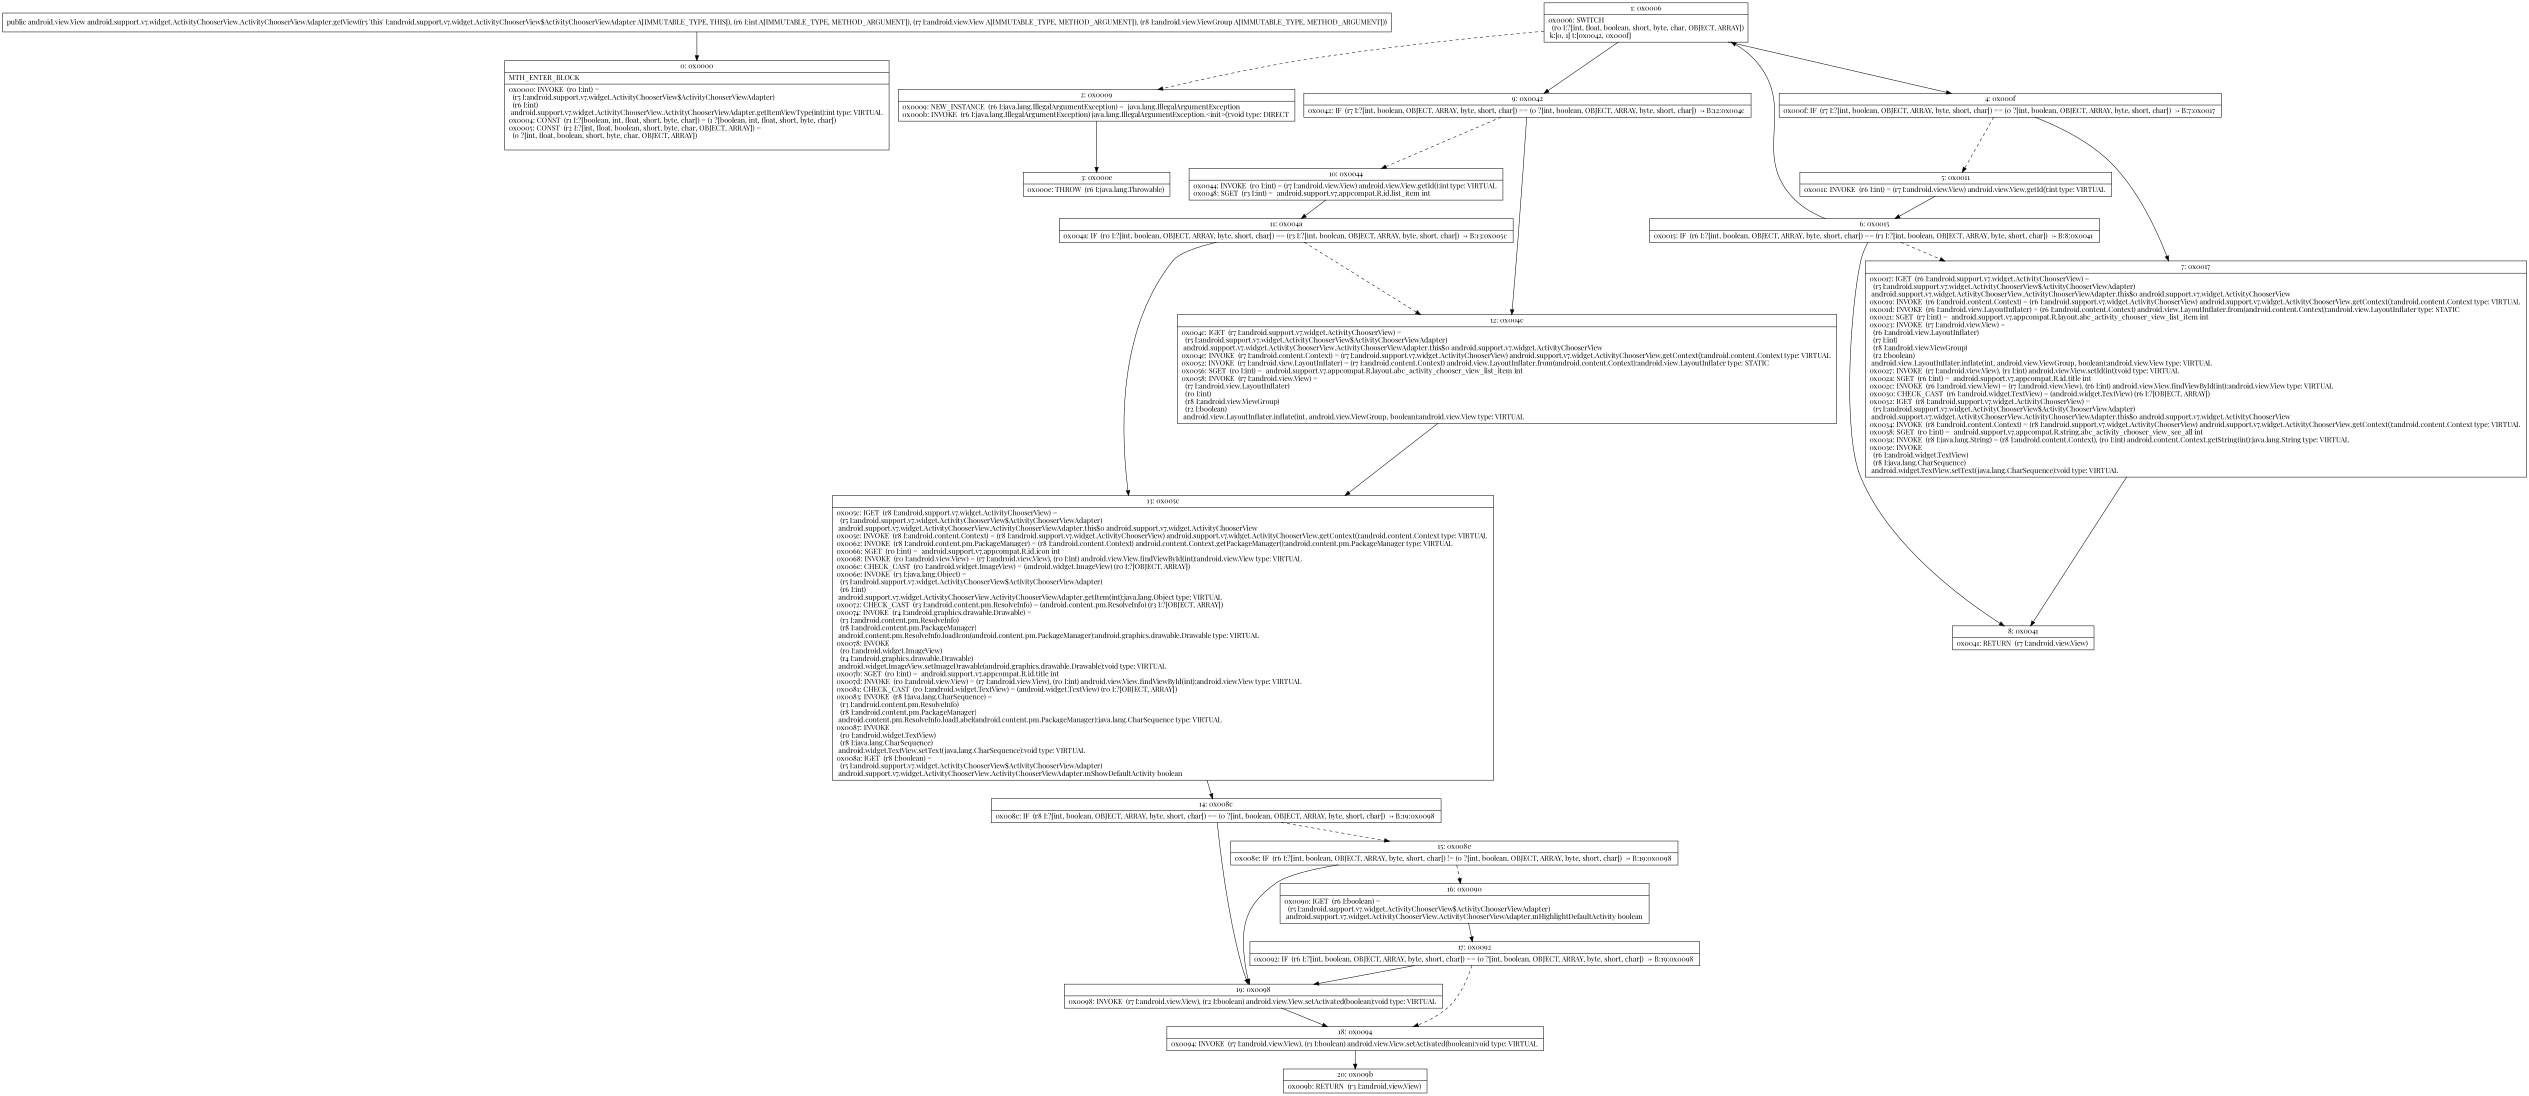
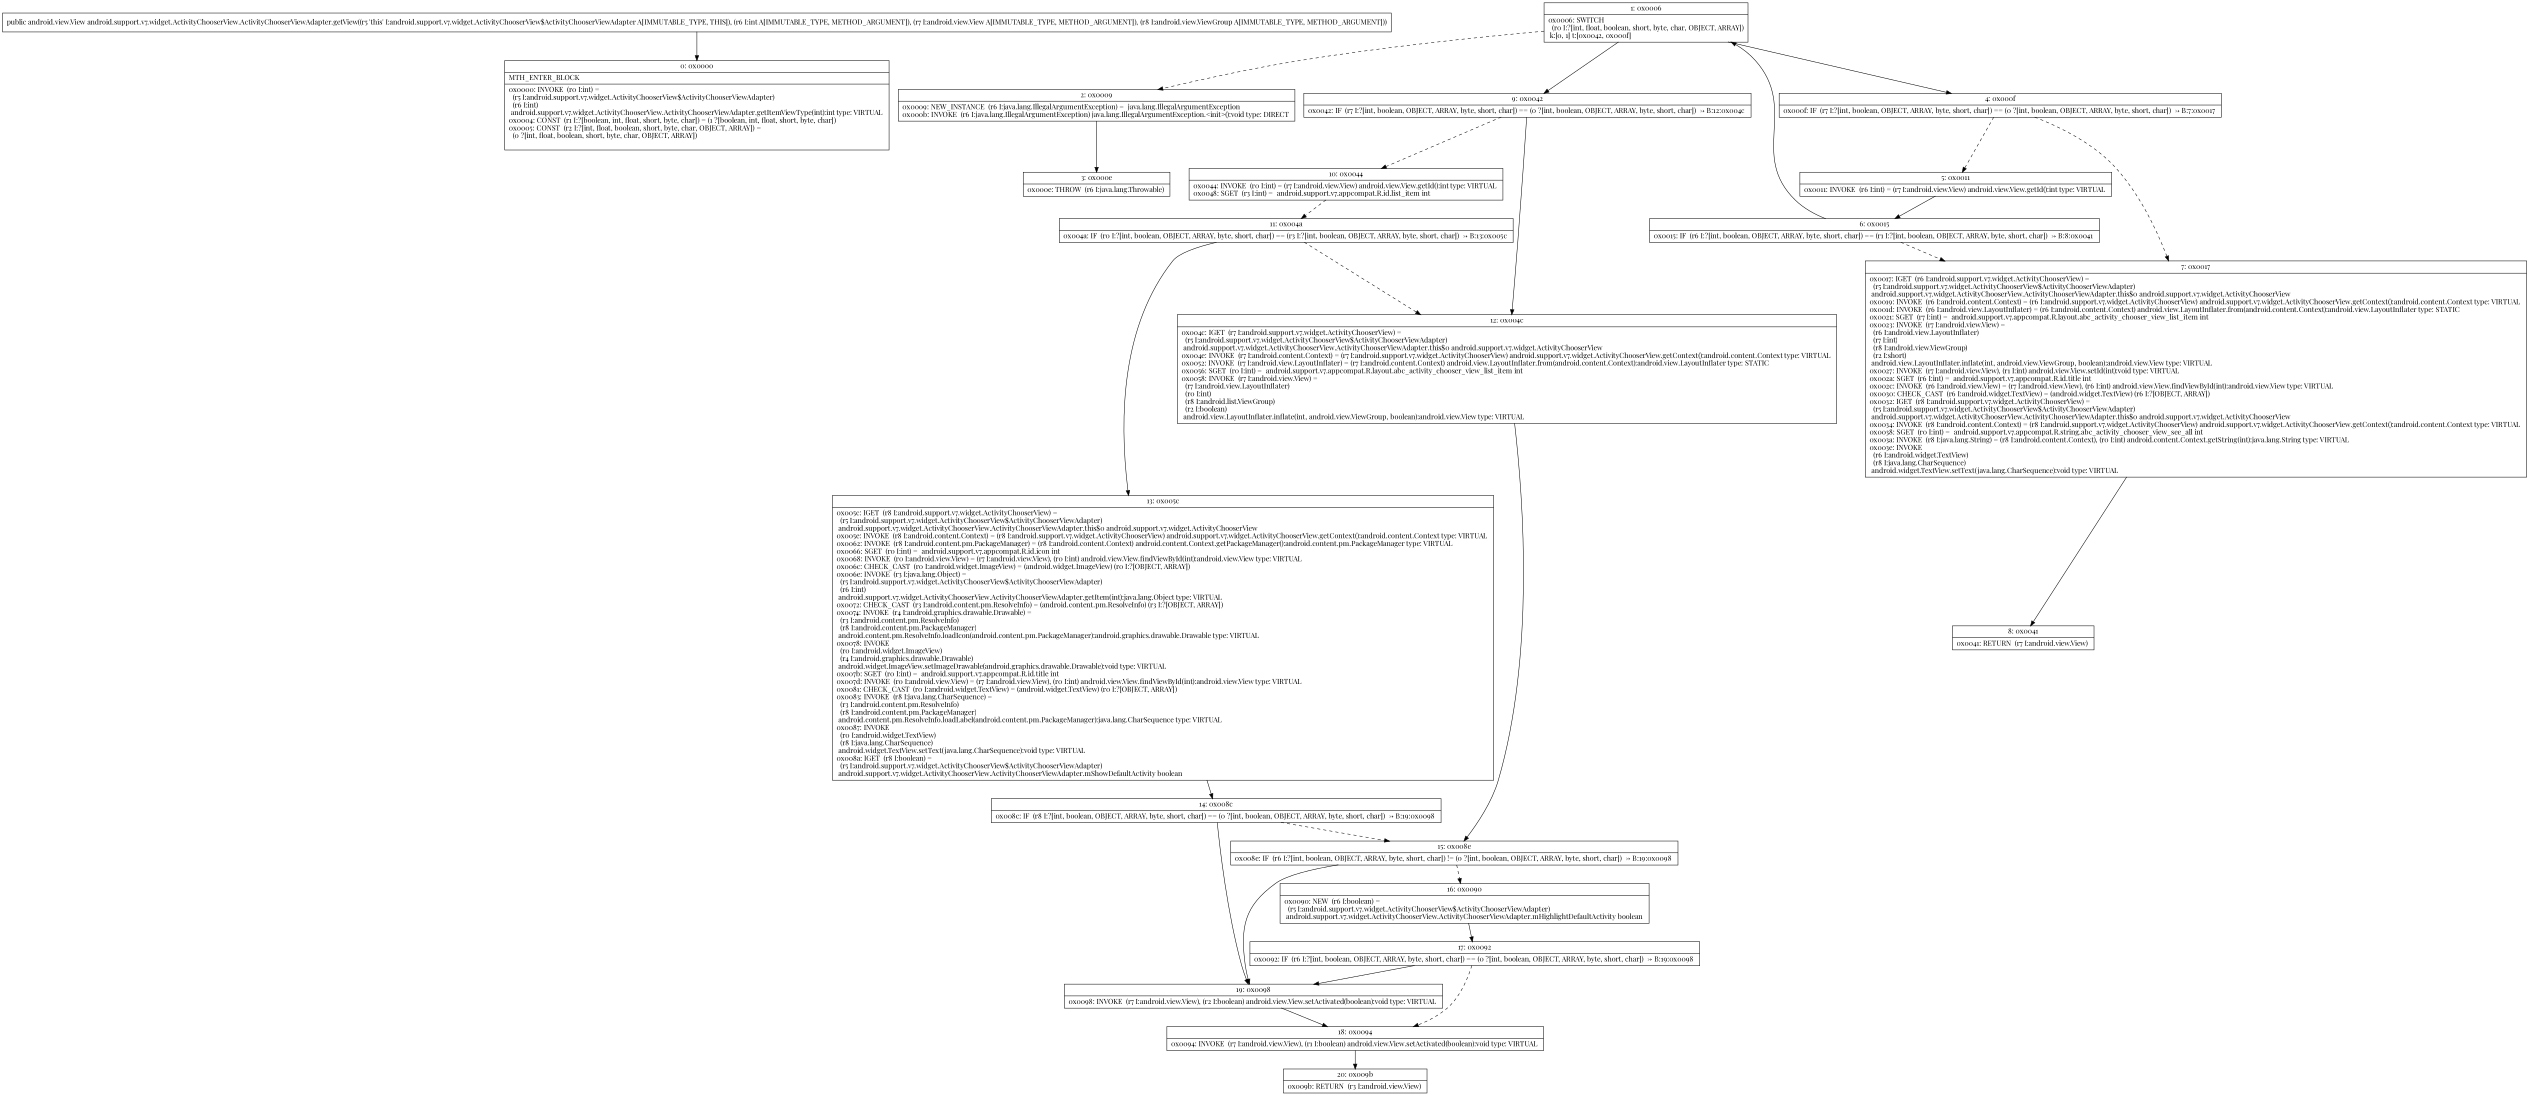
edge "4: 0x000f" -> "7: 0x0017": style solid -> dashed
edge "10: 0x0044" -> "11: 0x004a": style solid -> dashed
node "7: 0x0017": text "(r2 I:boolean)" -> "(r2 I:short)"
node "12: 0x004c": text "(r8 I:android.view.ViewGroup)" -> "(r8 I:android.list.ViewGroup)"
edge "12: 0x004c" -> "13: 0x005c": now "12: 0x004c" -> "15: 0x008e"
edge "6: 0x0015" -> "8: 0x0041": removed
node "16: 0x0090": text "0x0090: IGET  (r6 I:boolean) =" -> "0x0090: NEW  (r6 I:boolean) ="
